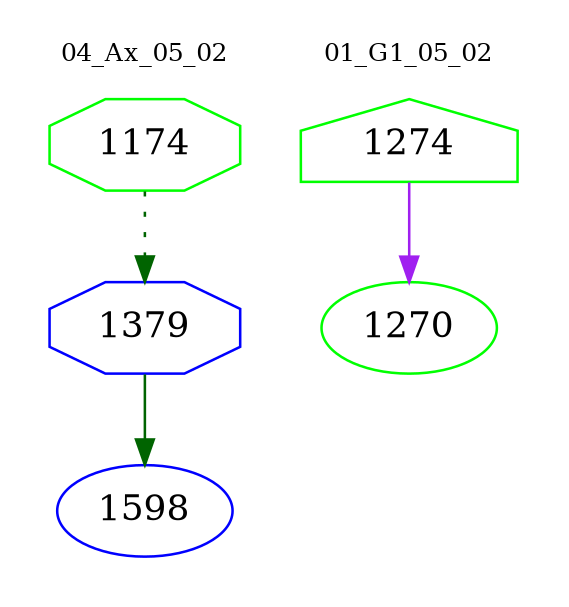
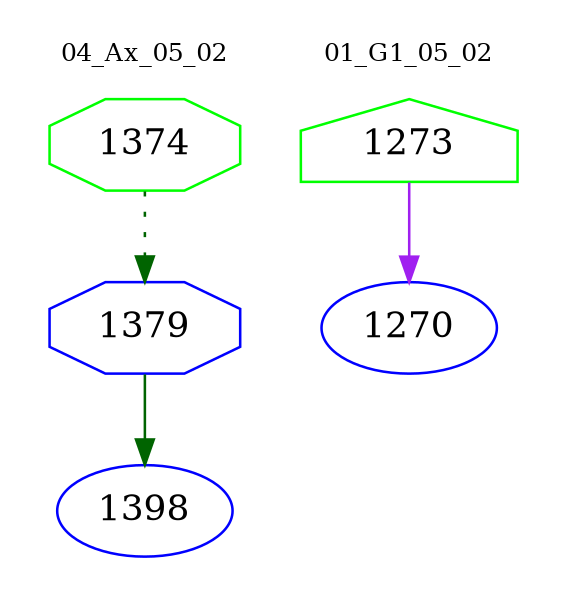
node "1174": label "1174" -> "1374"
node "1274": label "1274" -> "1273"
node "1270": color green -> blue
node "1598": label "1598" -> "1398"
